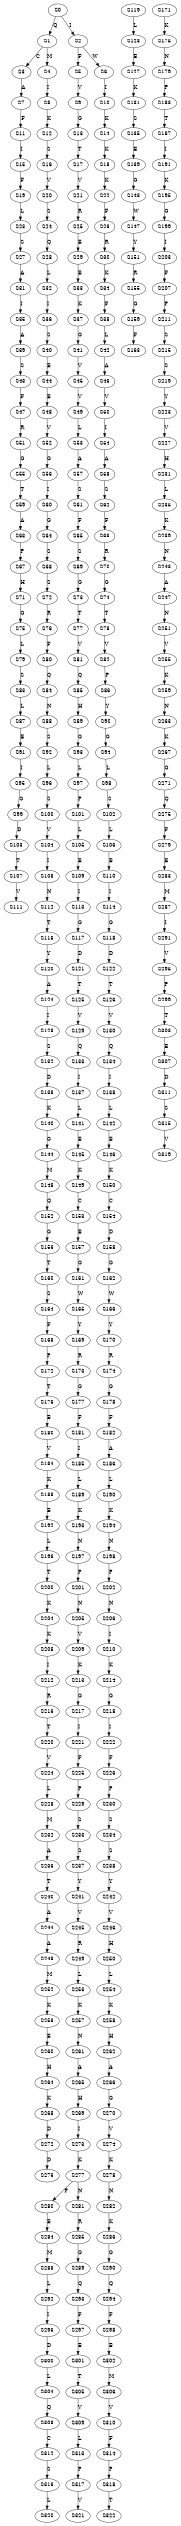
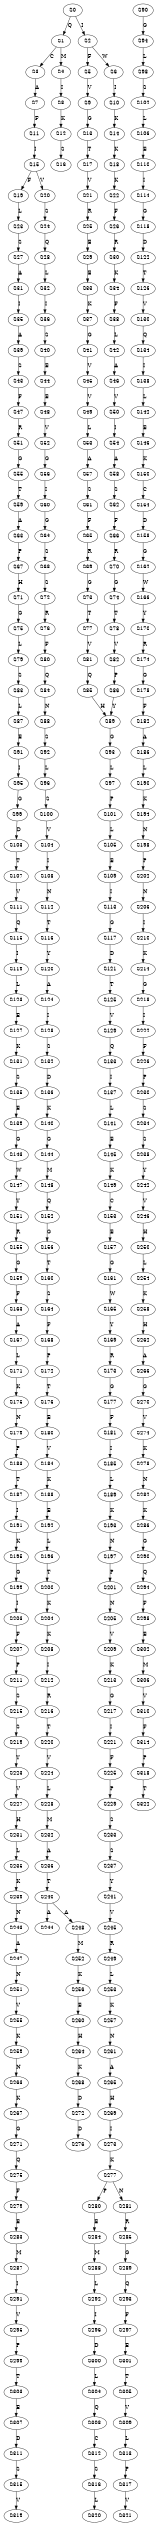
edge "S16" -> "S20": now "S15" -> "S20"
edge "S65" -> "S69": label "S" -> "R"
edge "S86" -> "S90": now "S86" -> "S89"
node "S115": added
node "S167": added
edge "S244" -> "S248": now "S240" -> "S248"
